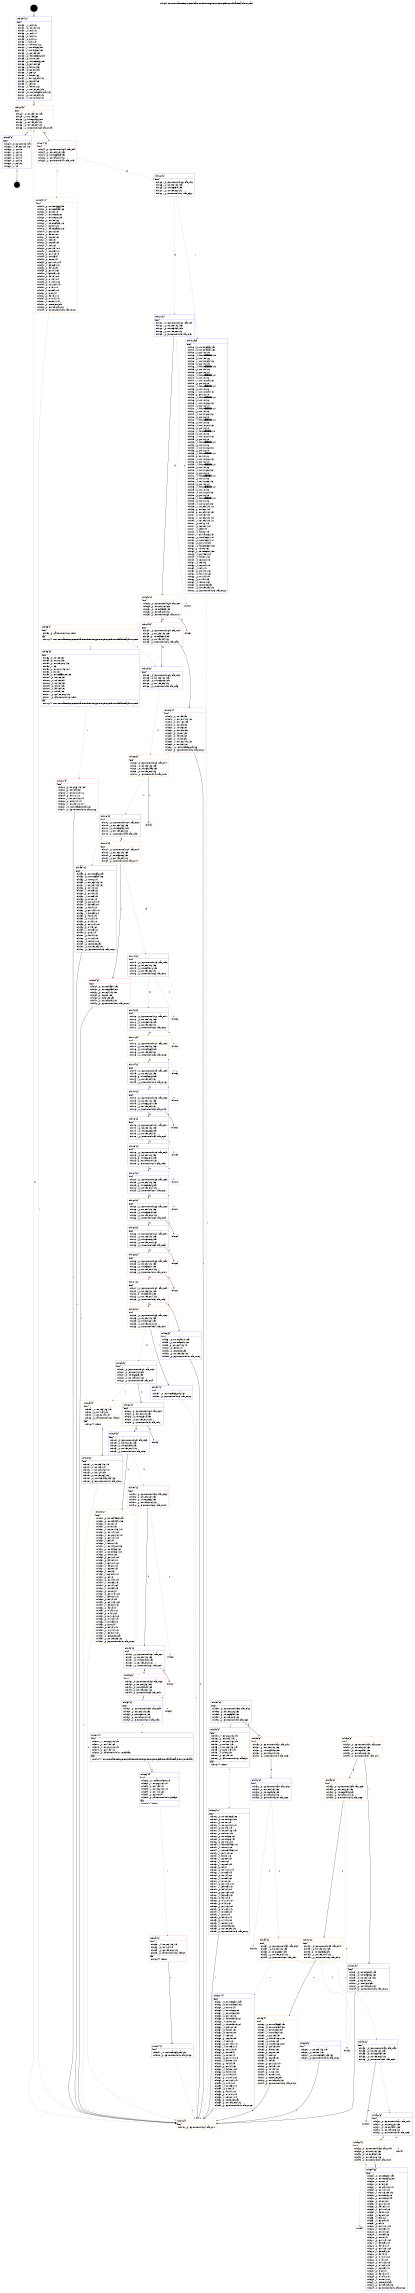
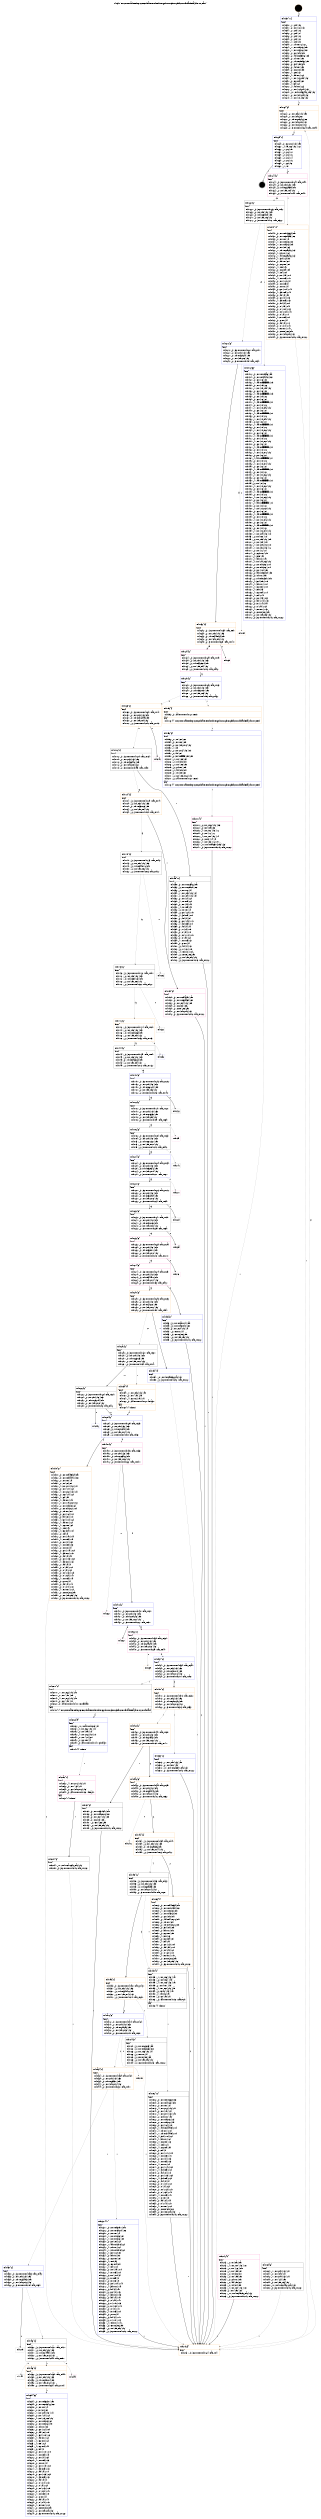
edge "0x401624 [32]" -> "0x401644 [28]": now "0x40264f [18]" -> "0x401644 [28]"
edge "0x401fe3 [5]" -> "0x4016d0 [28]": reversed
edge "0x4016b4 [28]" -> "0x402046 [42]": removed, label "1"
edge "0x401708 [28]" -> "0x401aae [106]": style dashed -> bold
node "0x402715": removed
edge "0x401cba [19]" -> "0x401ccd [36]": now "0x401cba [19]" -> "0x4018e4 [28]"
node "0x401970 [28]": added
edge "0x4019c4 [28]" -> "0x402408": now "0x4019c4 [28]" -> "0x4019e0 [28]"
node "0x401c7b [30]": added
edge "0x401a88 [28]" -> "0x401aa4": now "0x401a6c [28]" -> "0x401aa4"
